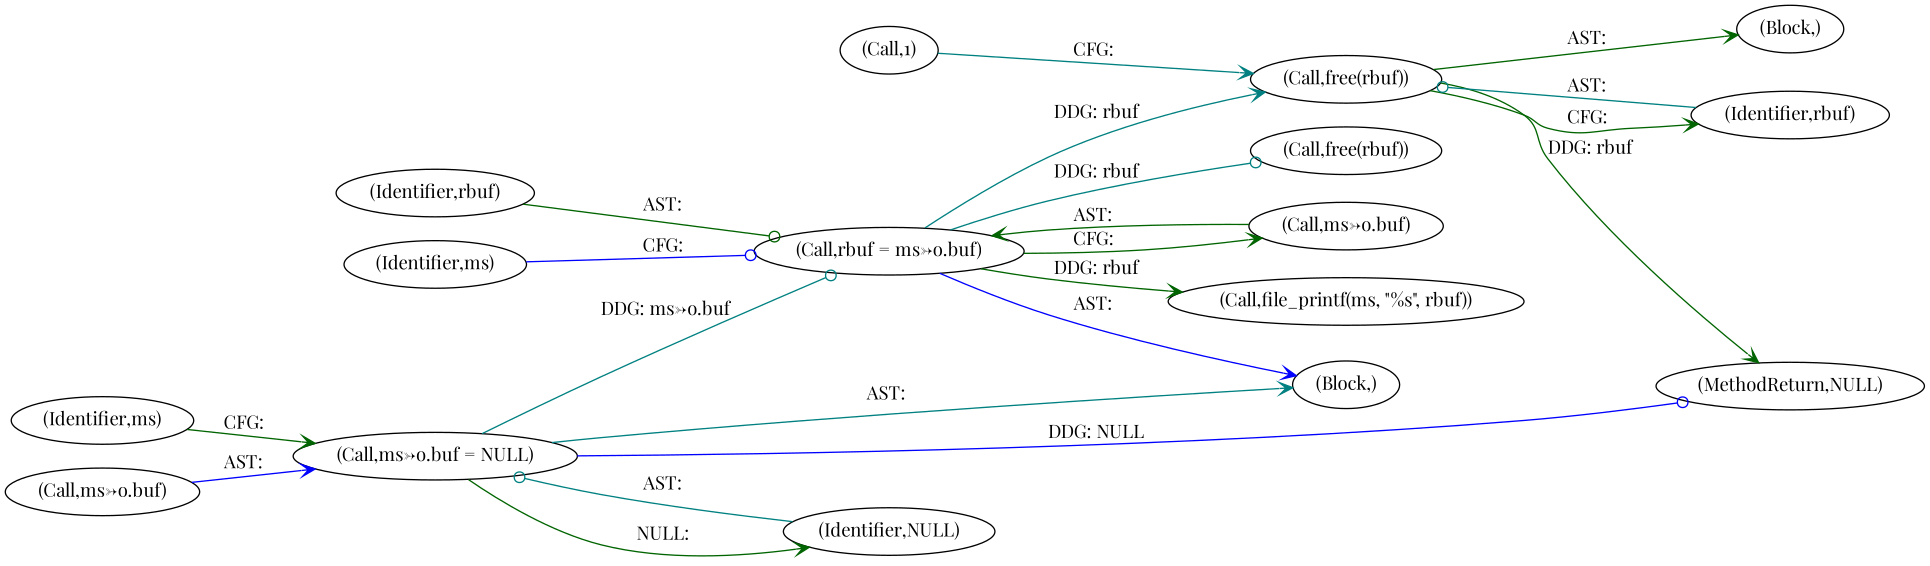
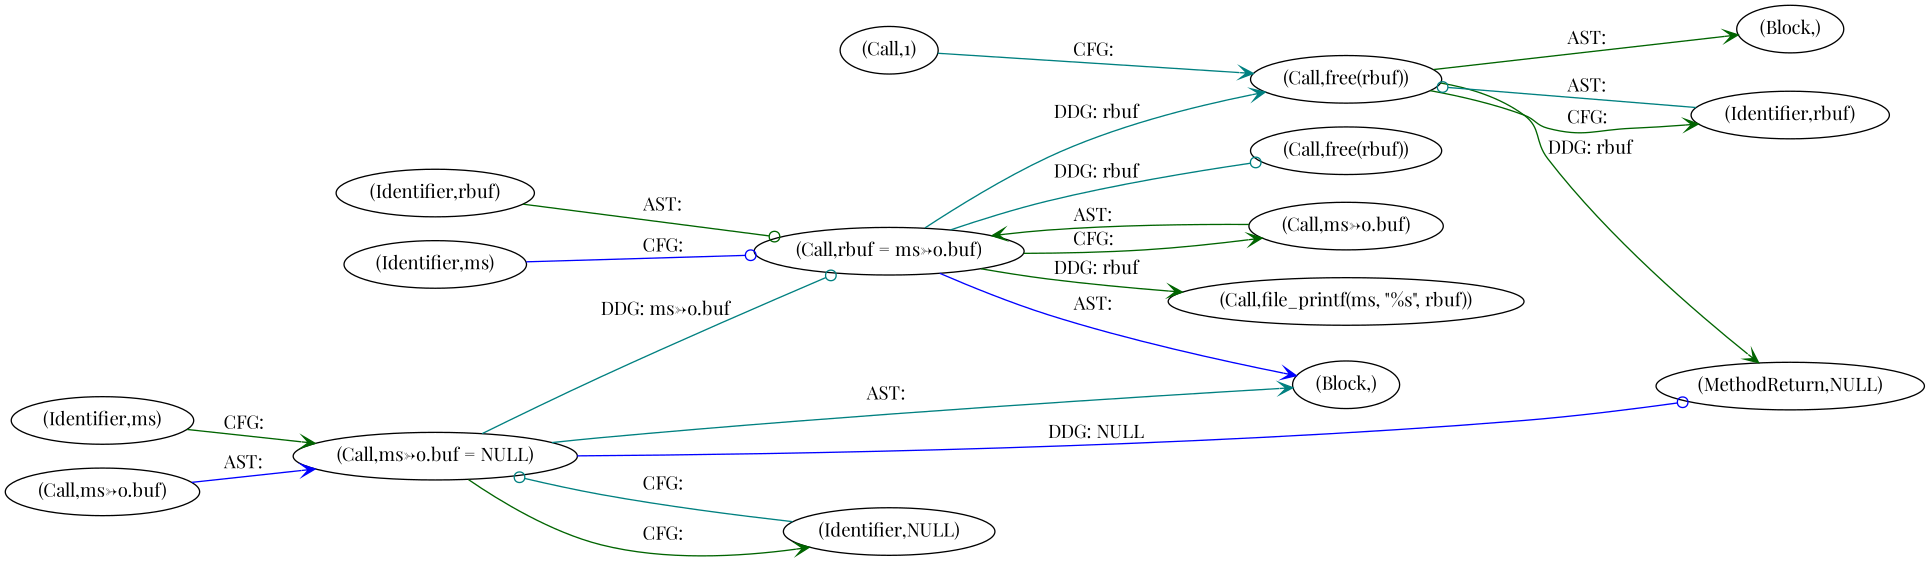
edge "(Identifier,NULL)" -> "(Call,ms->o.buf = NULL)": label "AST: " -> "CFG: "
edge "(Call,ms->o.buf = NULL)" -> "(Identifier,NULL)": label "NULL: " -> "CFG: "
